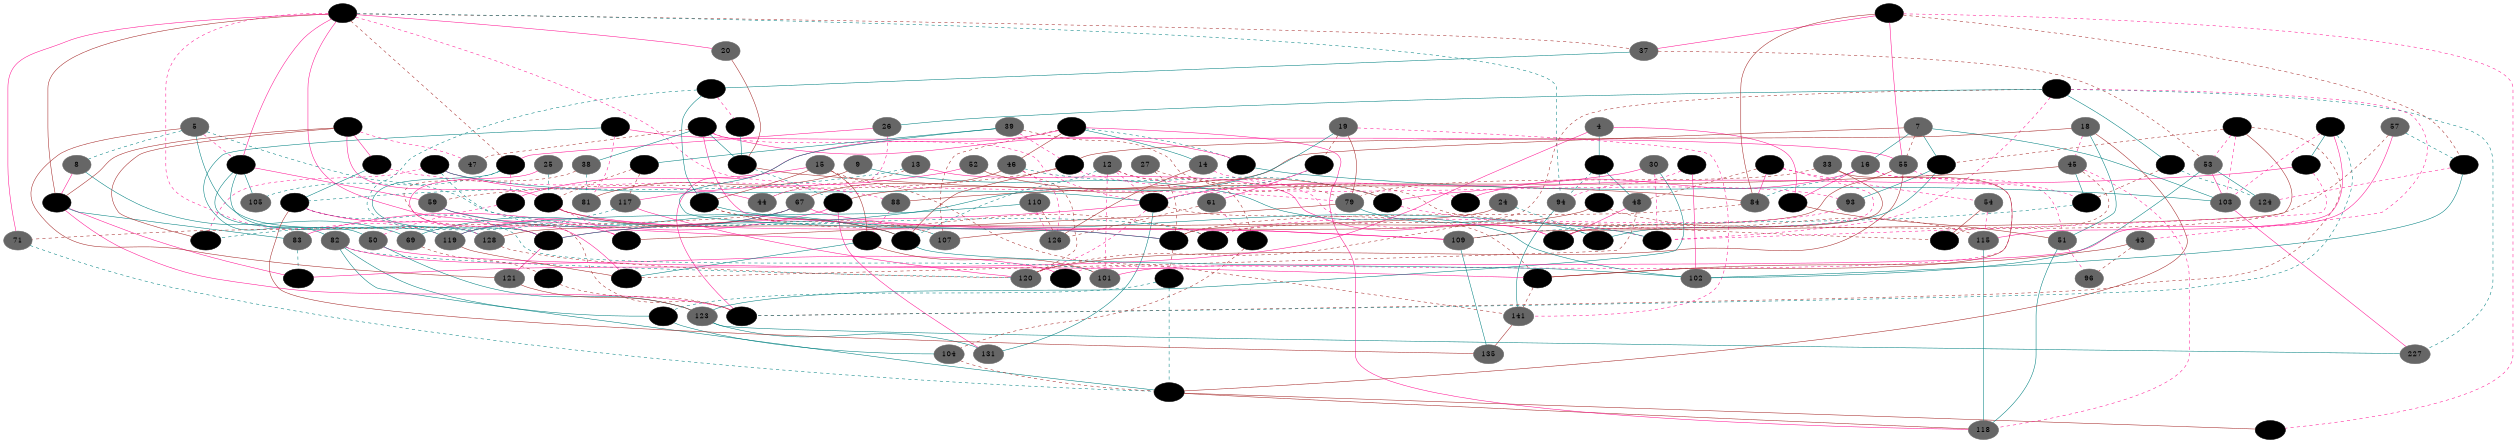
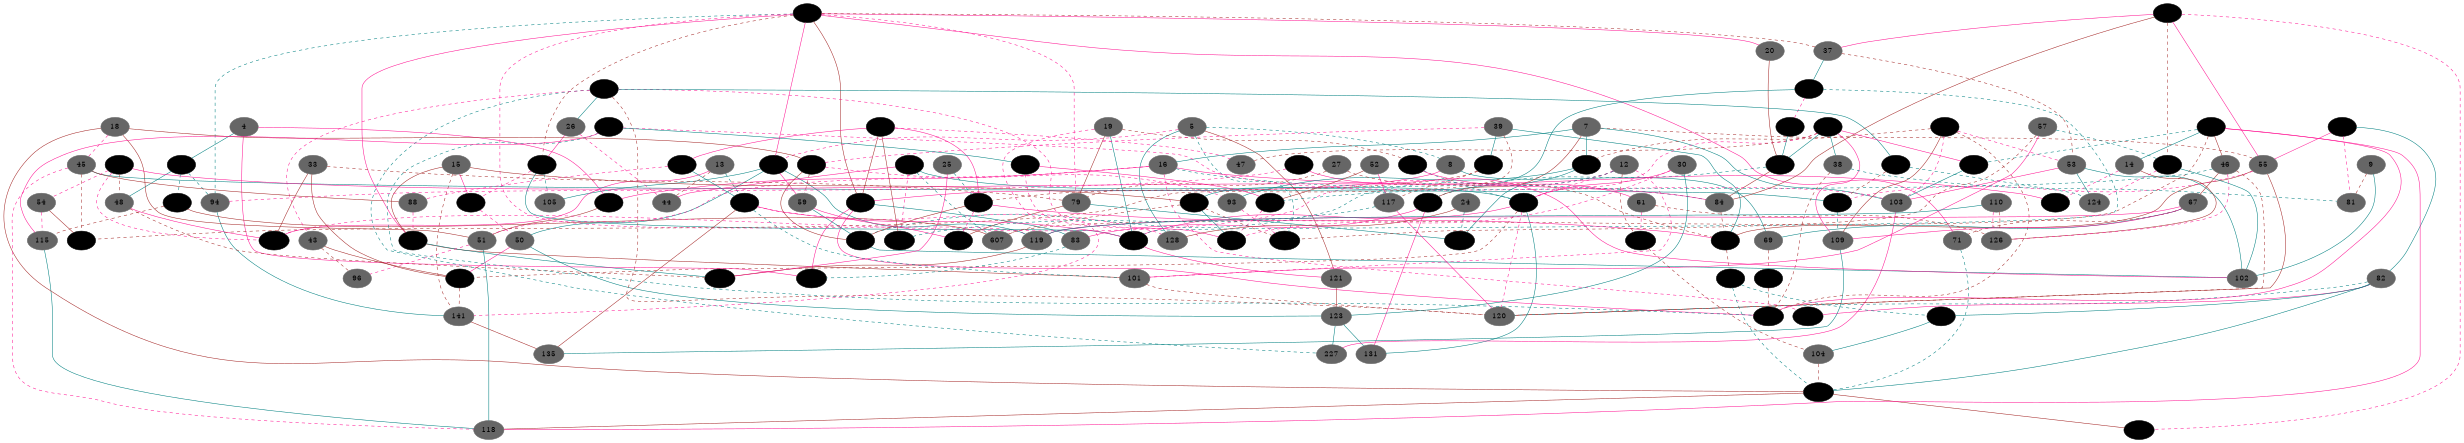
edge "9" -- "81": style solid -> dashed
edge "18" -- "51": color teal -> brown
node "107": label "107" -> "607"
edge "128" -- "120": now "101" -- "120"
